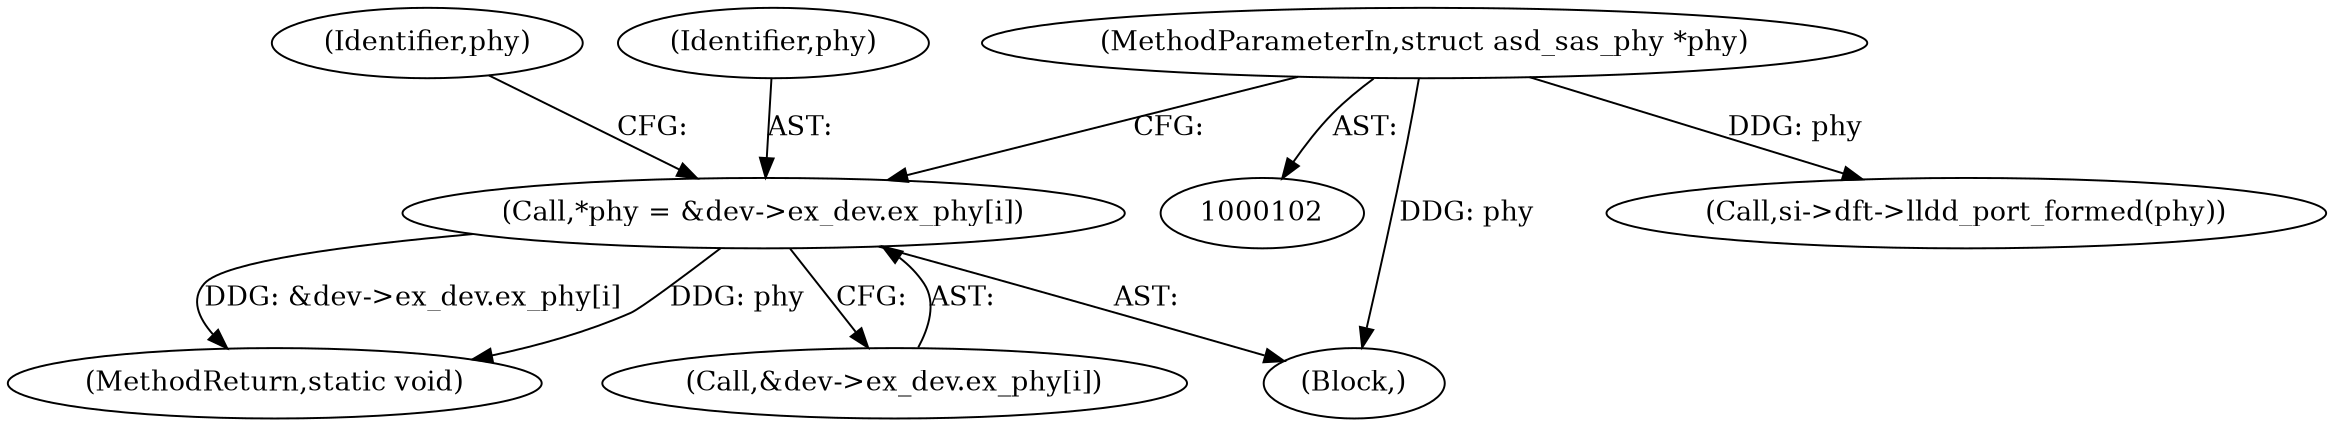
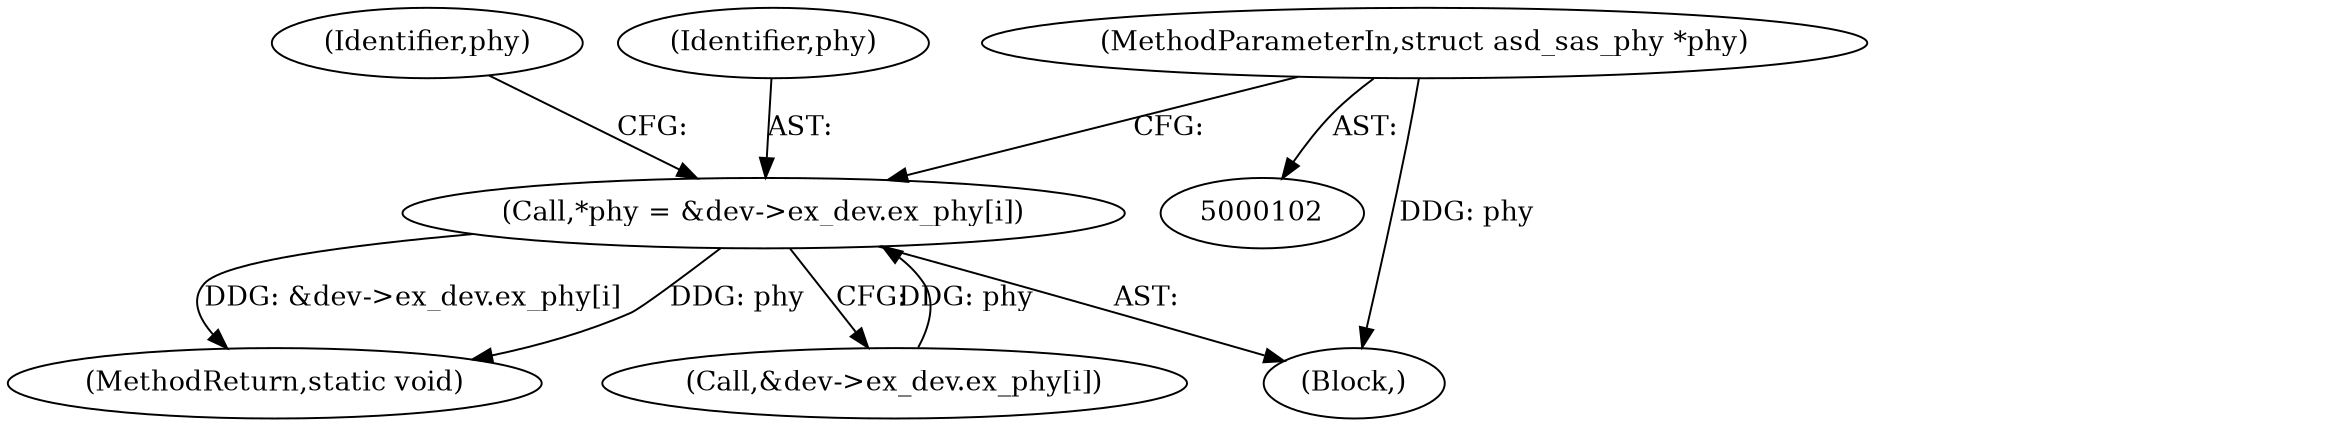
node "1000102": label "1000102" -> "5000102"
node "(Call,si->dft->lldd_port_formed(phy))": removed
edge "(Call,&dev->ex_dev.ex_phy[i])" -> "(Call,*phy = &dev->ex_dev.ex_phy[i])": label "AST: " -> "DDG: phy"
